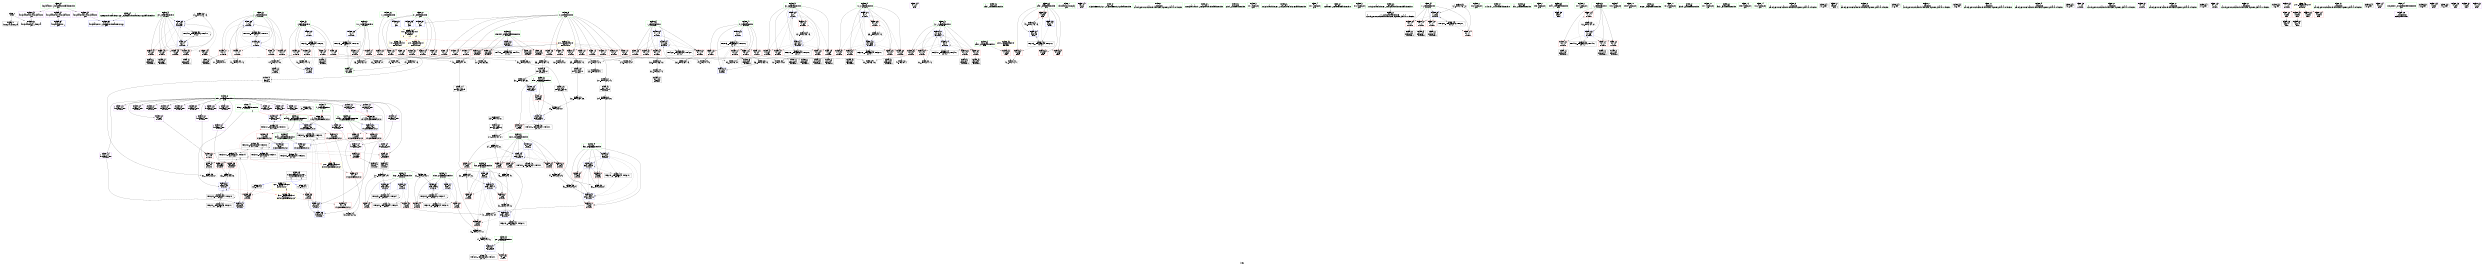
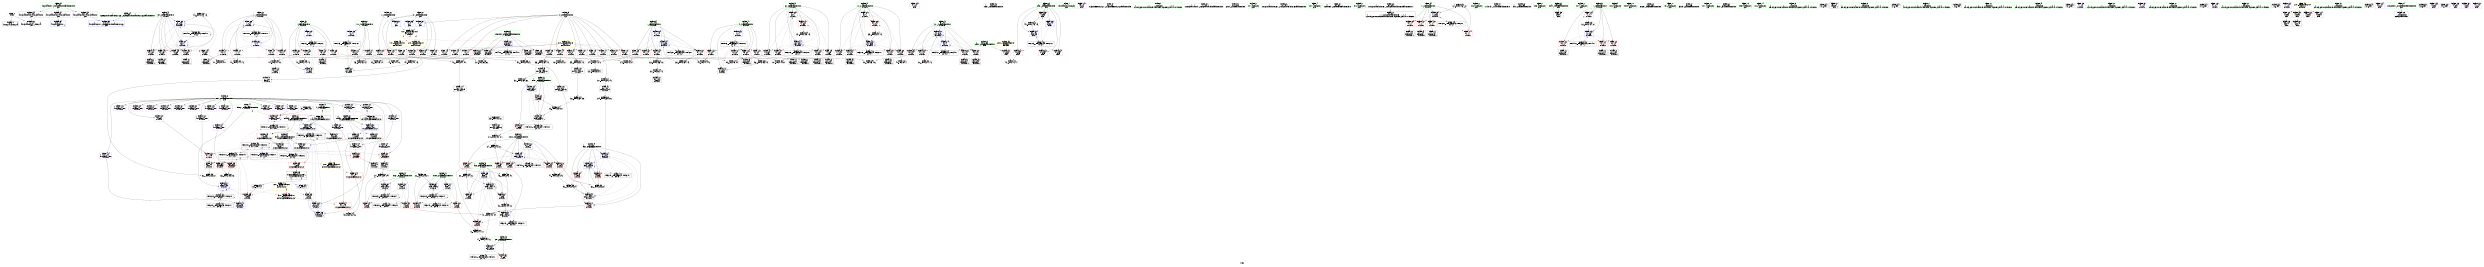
node "NodeID: 239": added
